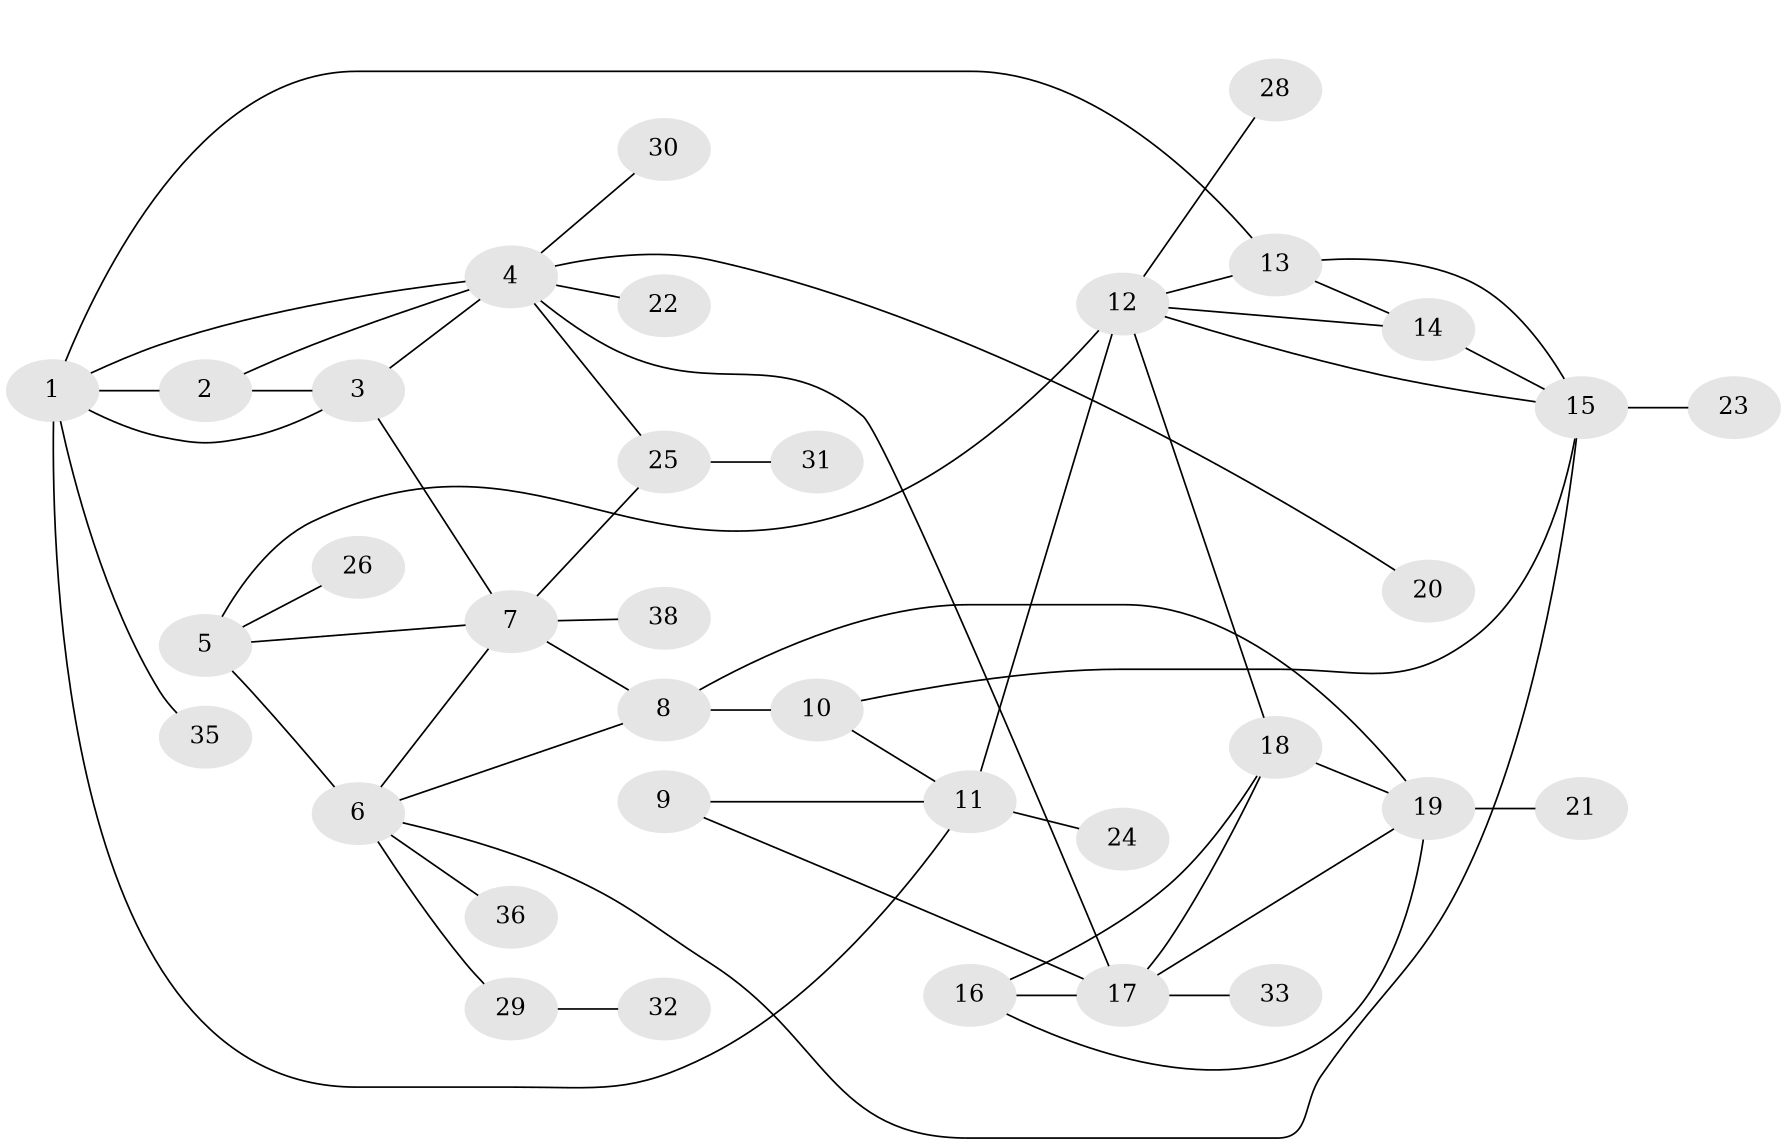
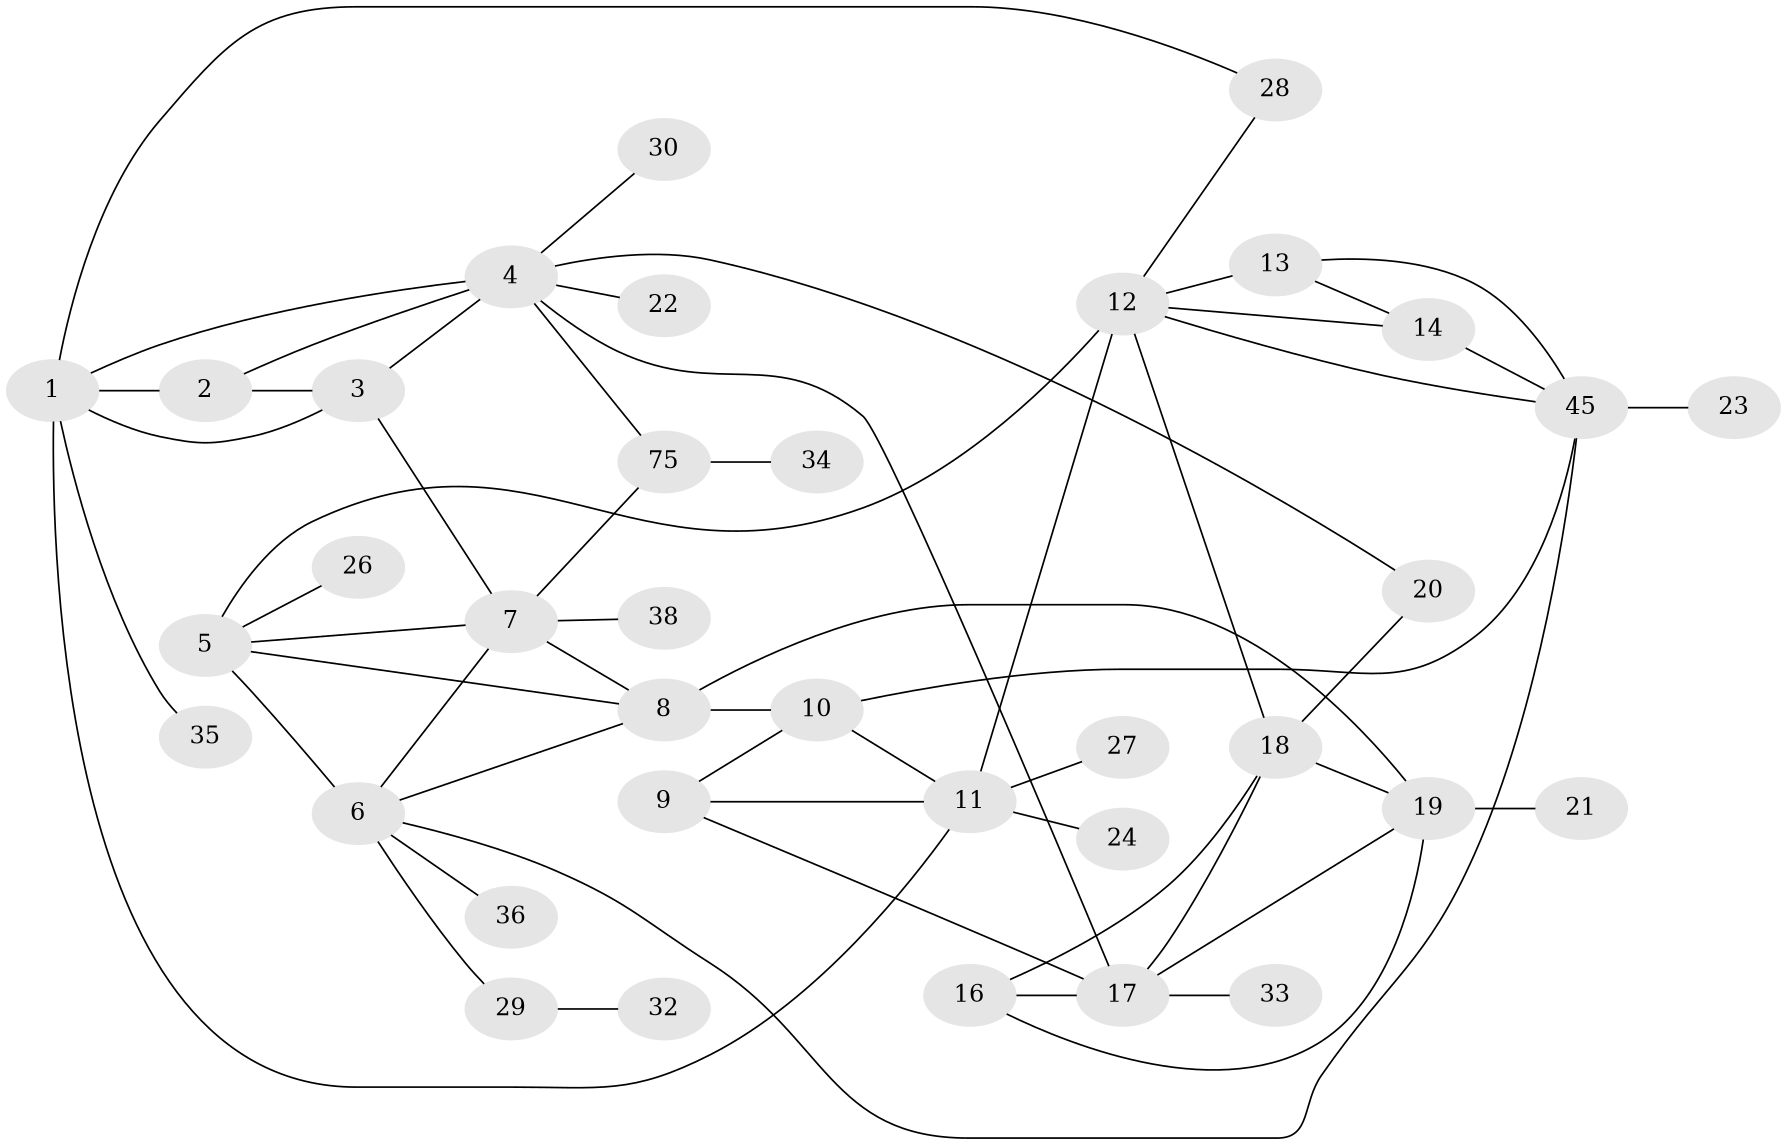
edge "13" -- "1": now "28" -- "1"
node "15": label "15" -> "45"
node "25": label "25" -> "75"
node "31": label "31" -> "34"
edge "20" -- "18": added
edge "5" -- "8": added
node "27": added
edge "10" -- "9": added
